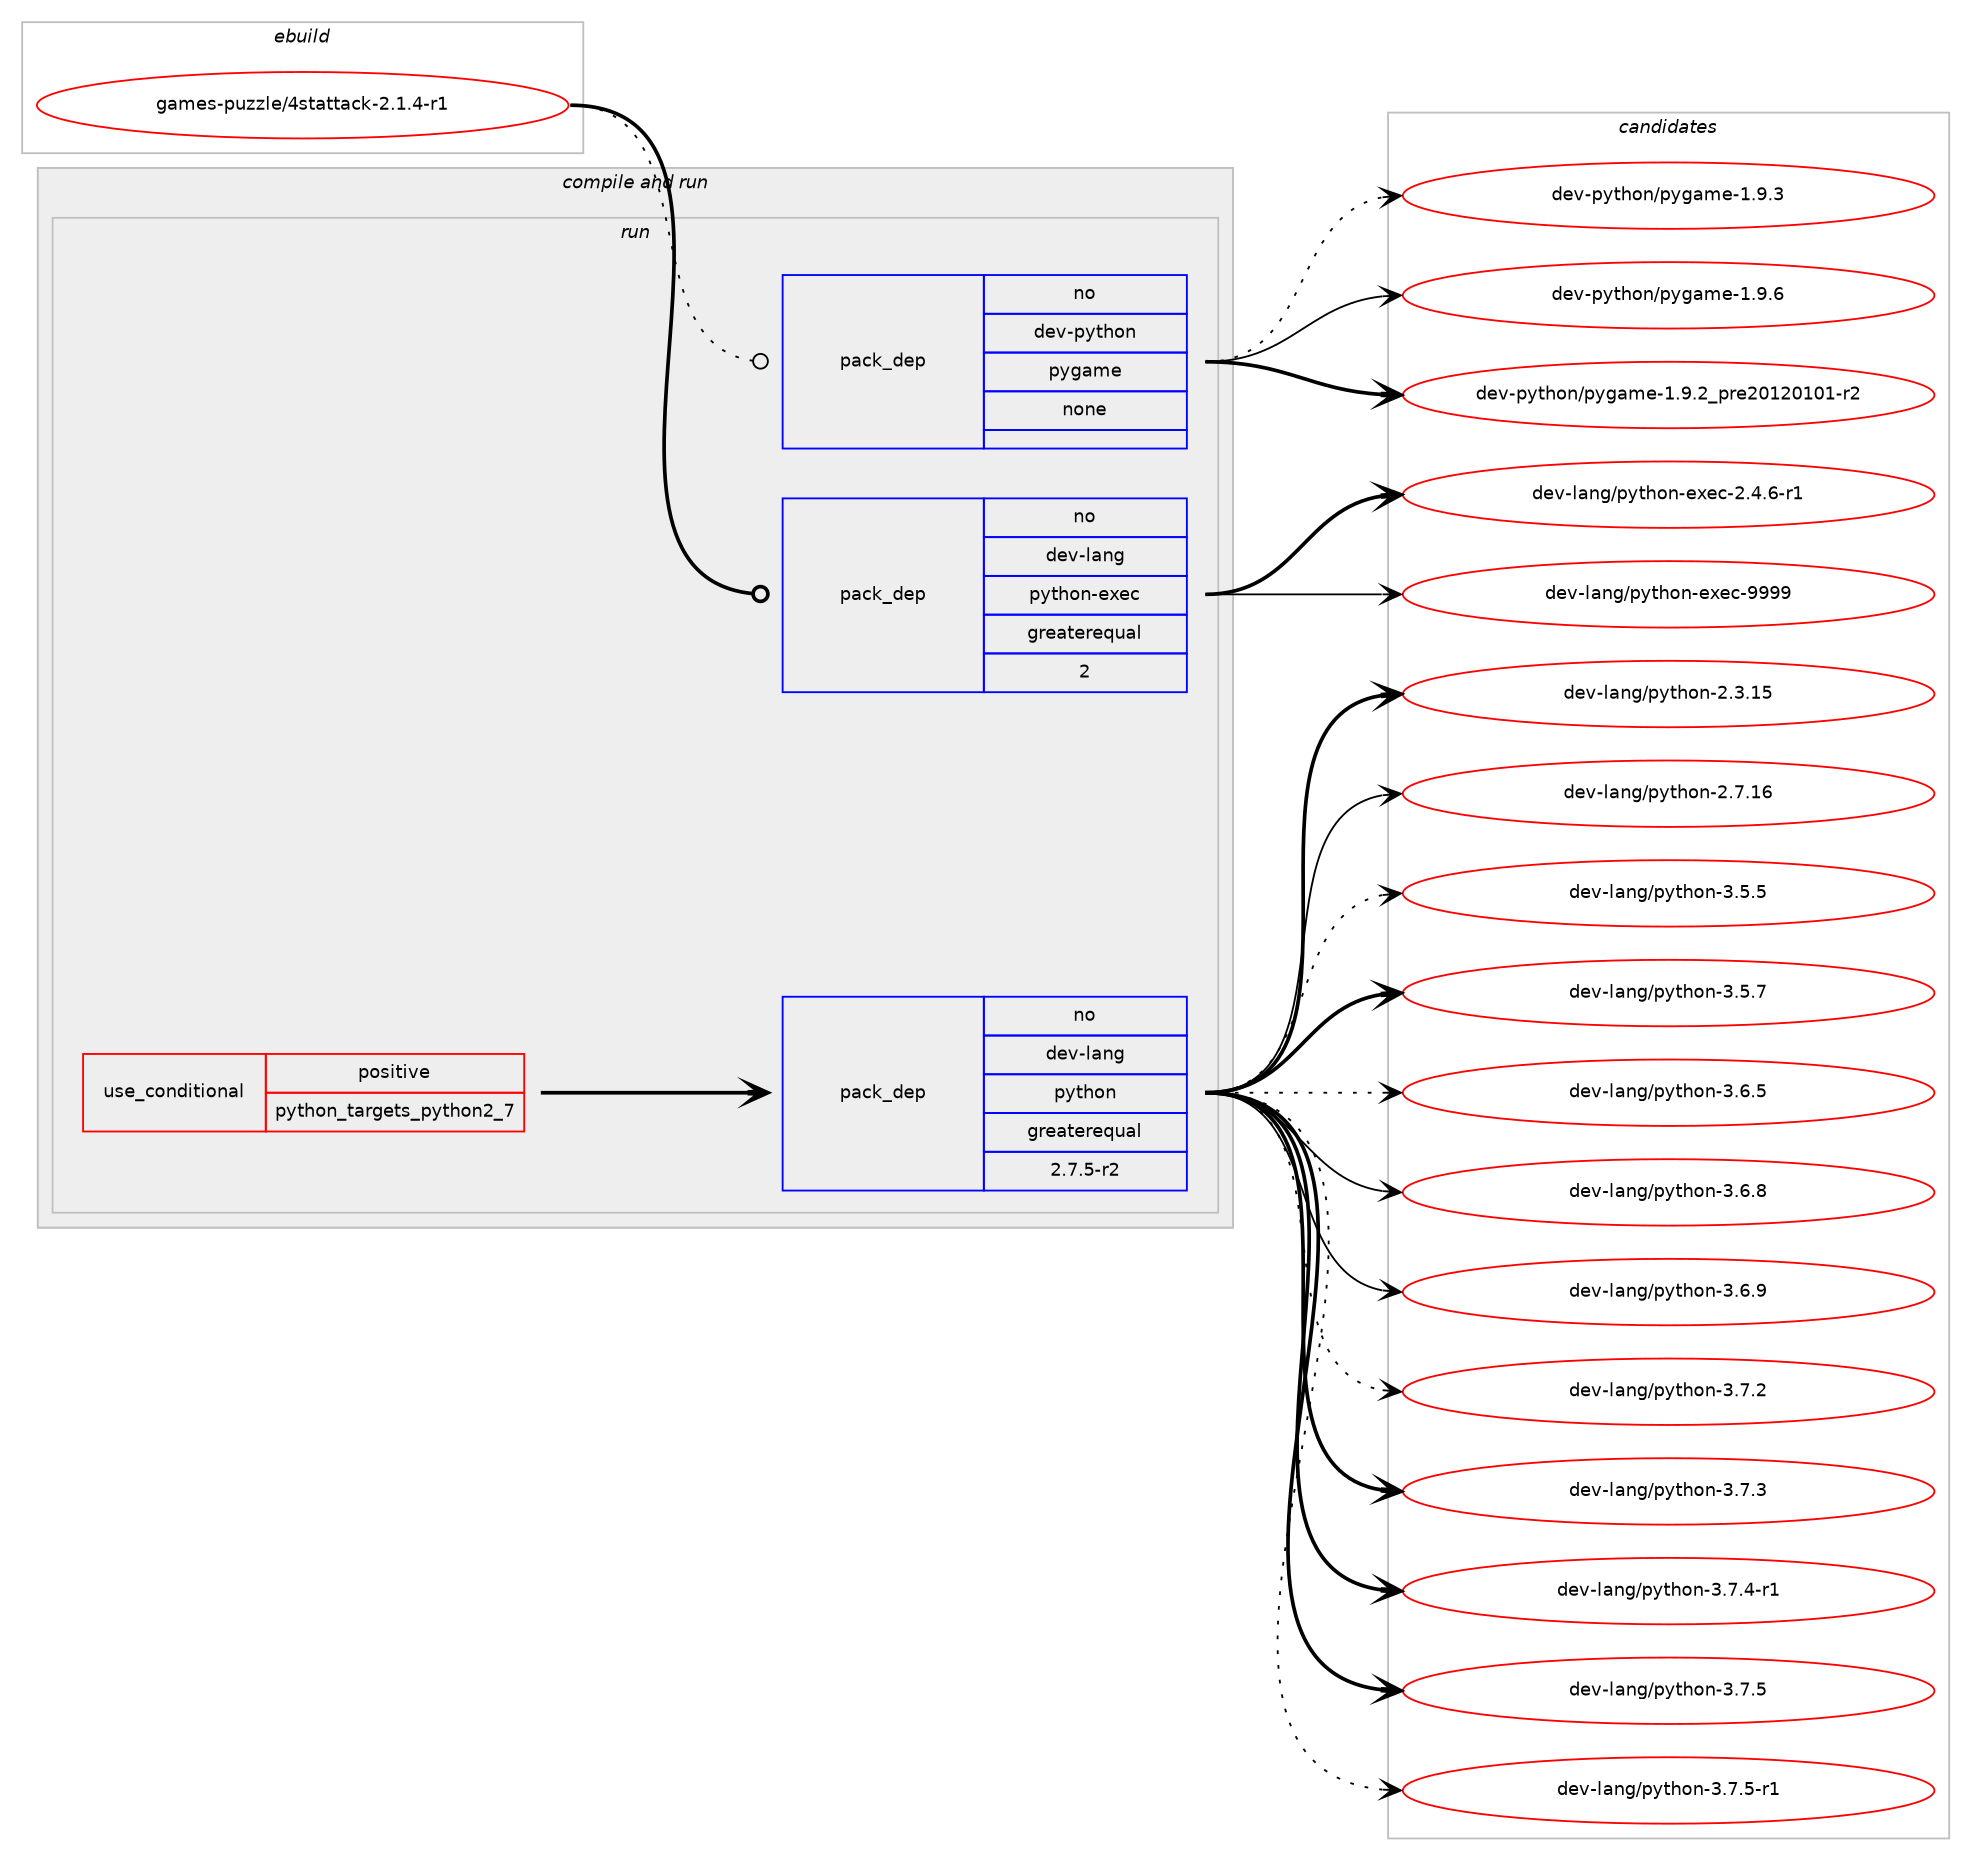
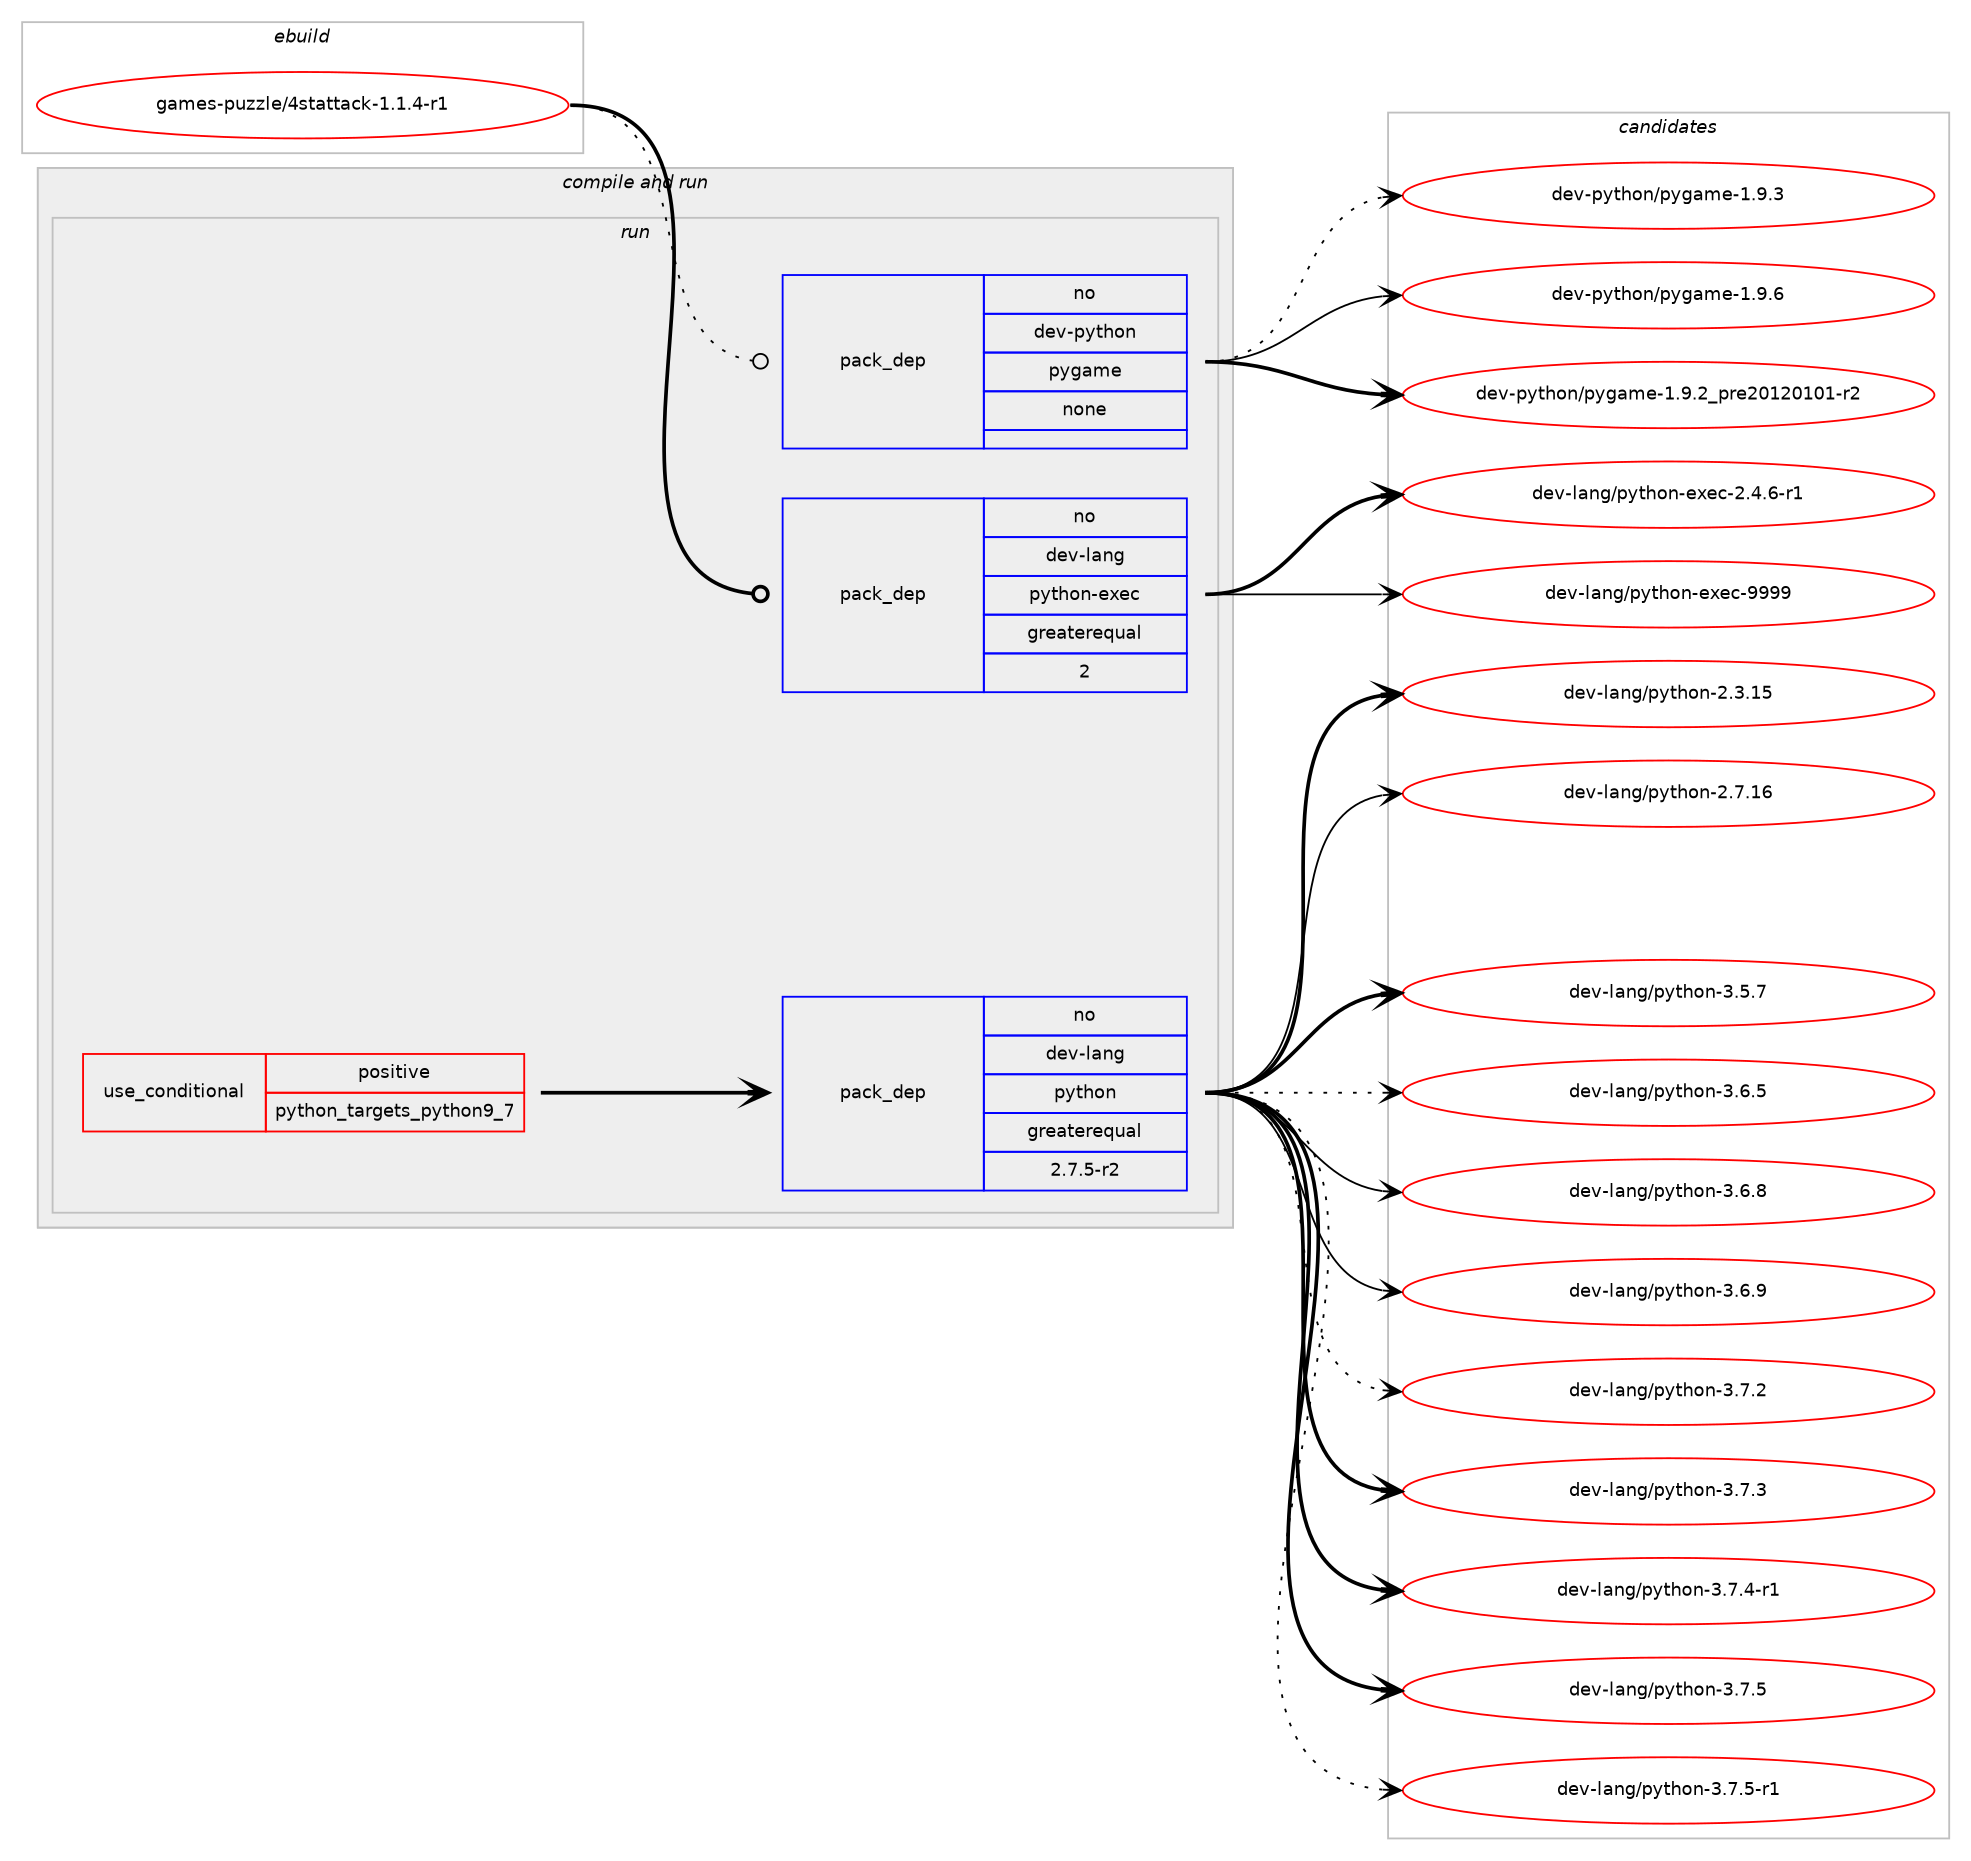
node "games-puzzle/4stattack-2.1.4-r1": label "games-puzzle/4stattack-2.1.4-r1" -> "games-puzzle/4stattack-1.1.4-r1"
node "dev-lang/python-3.5.5": removed
node "use_conditional": text "python_targets_python2_7" -> "python_targets_python9_7"
